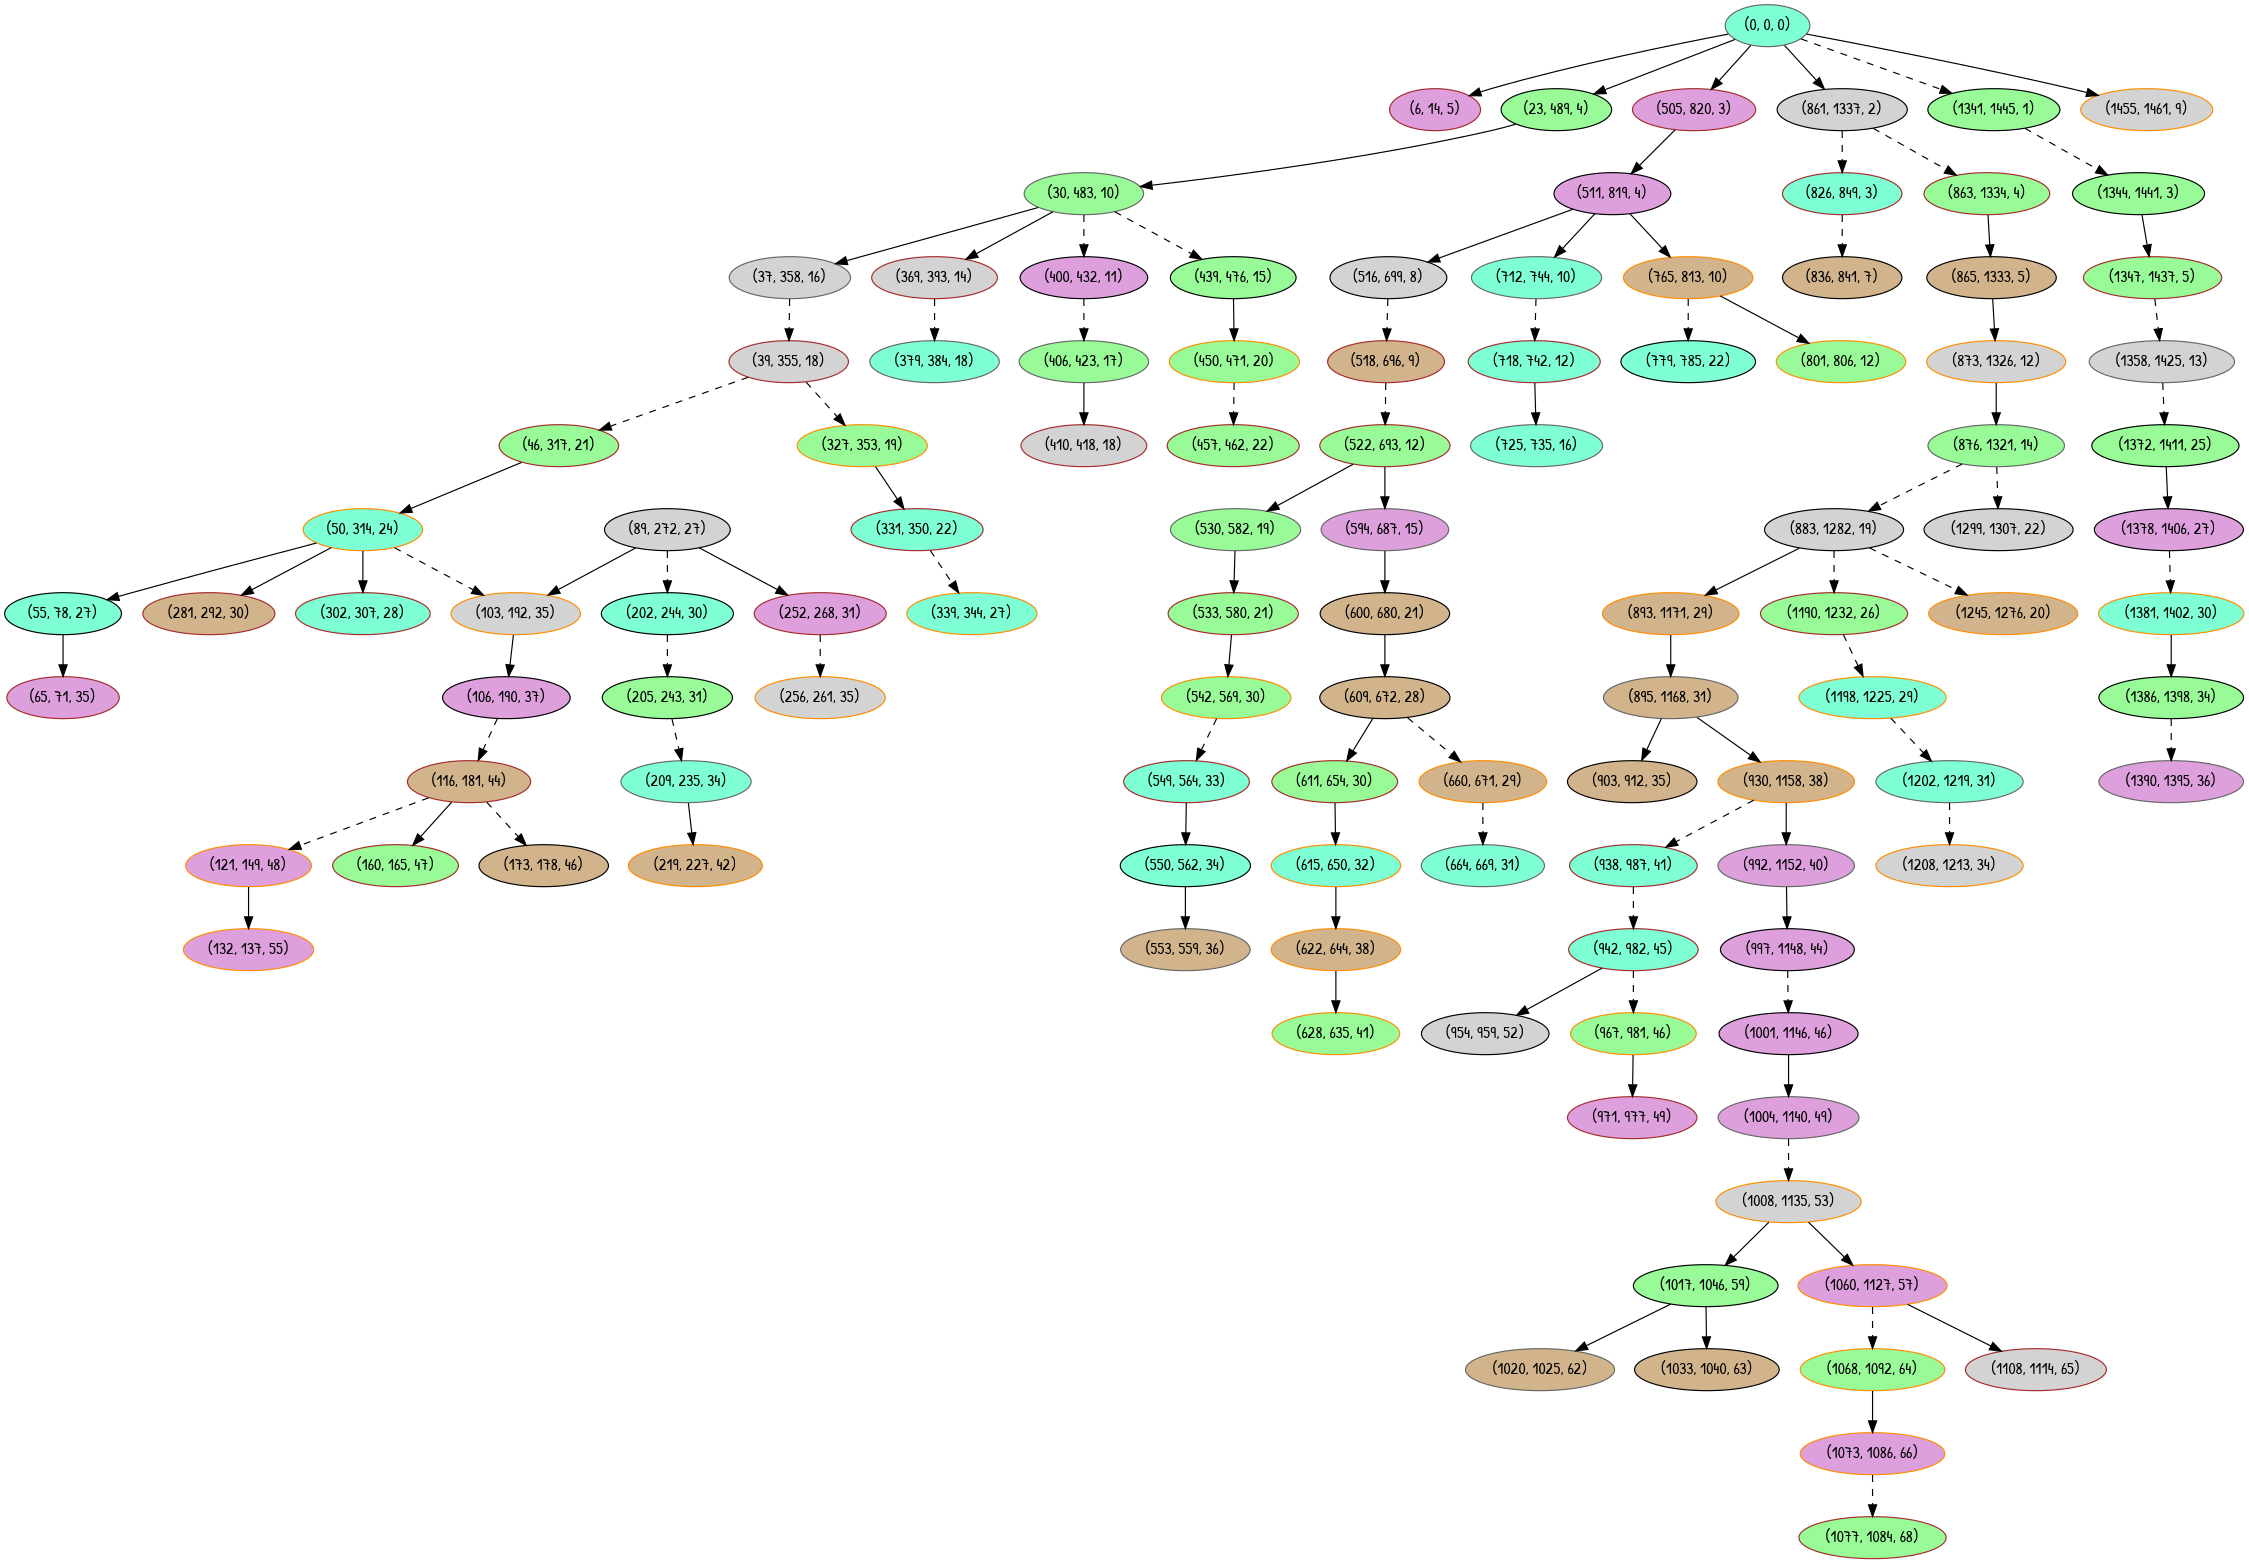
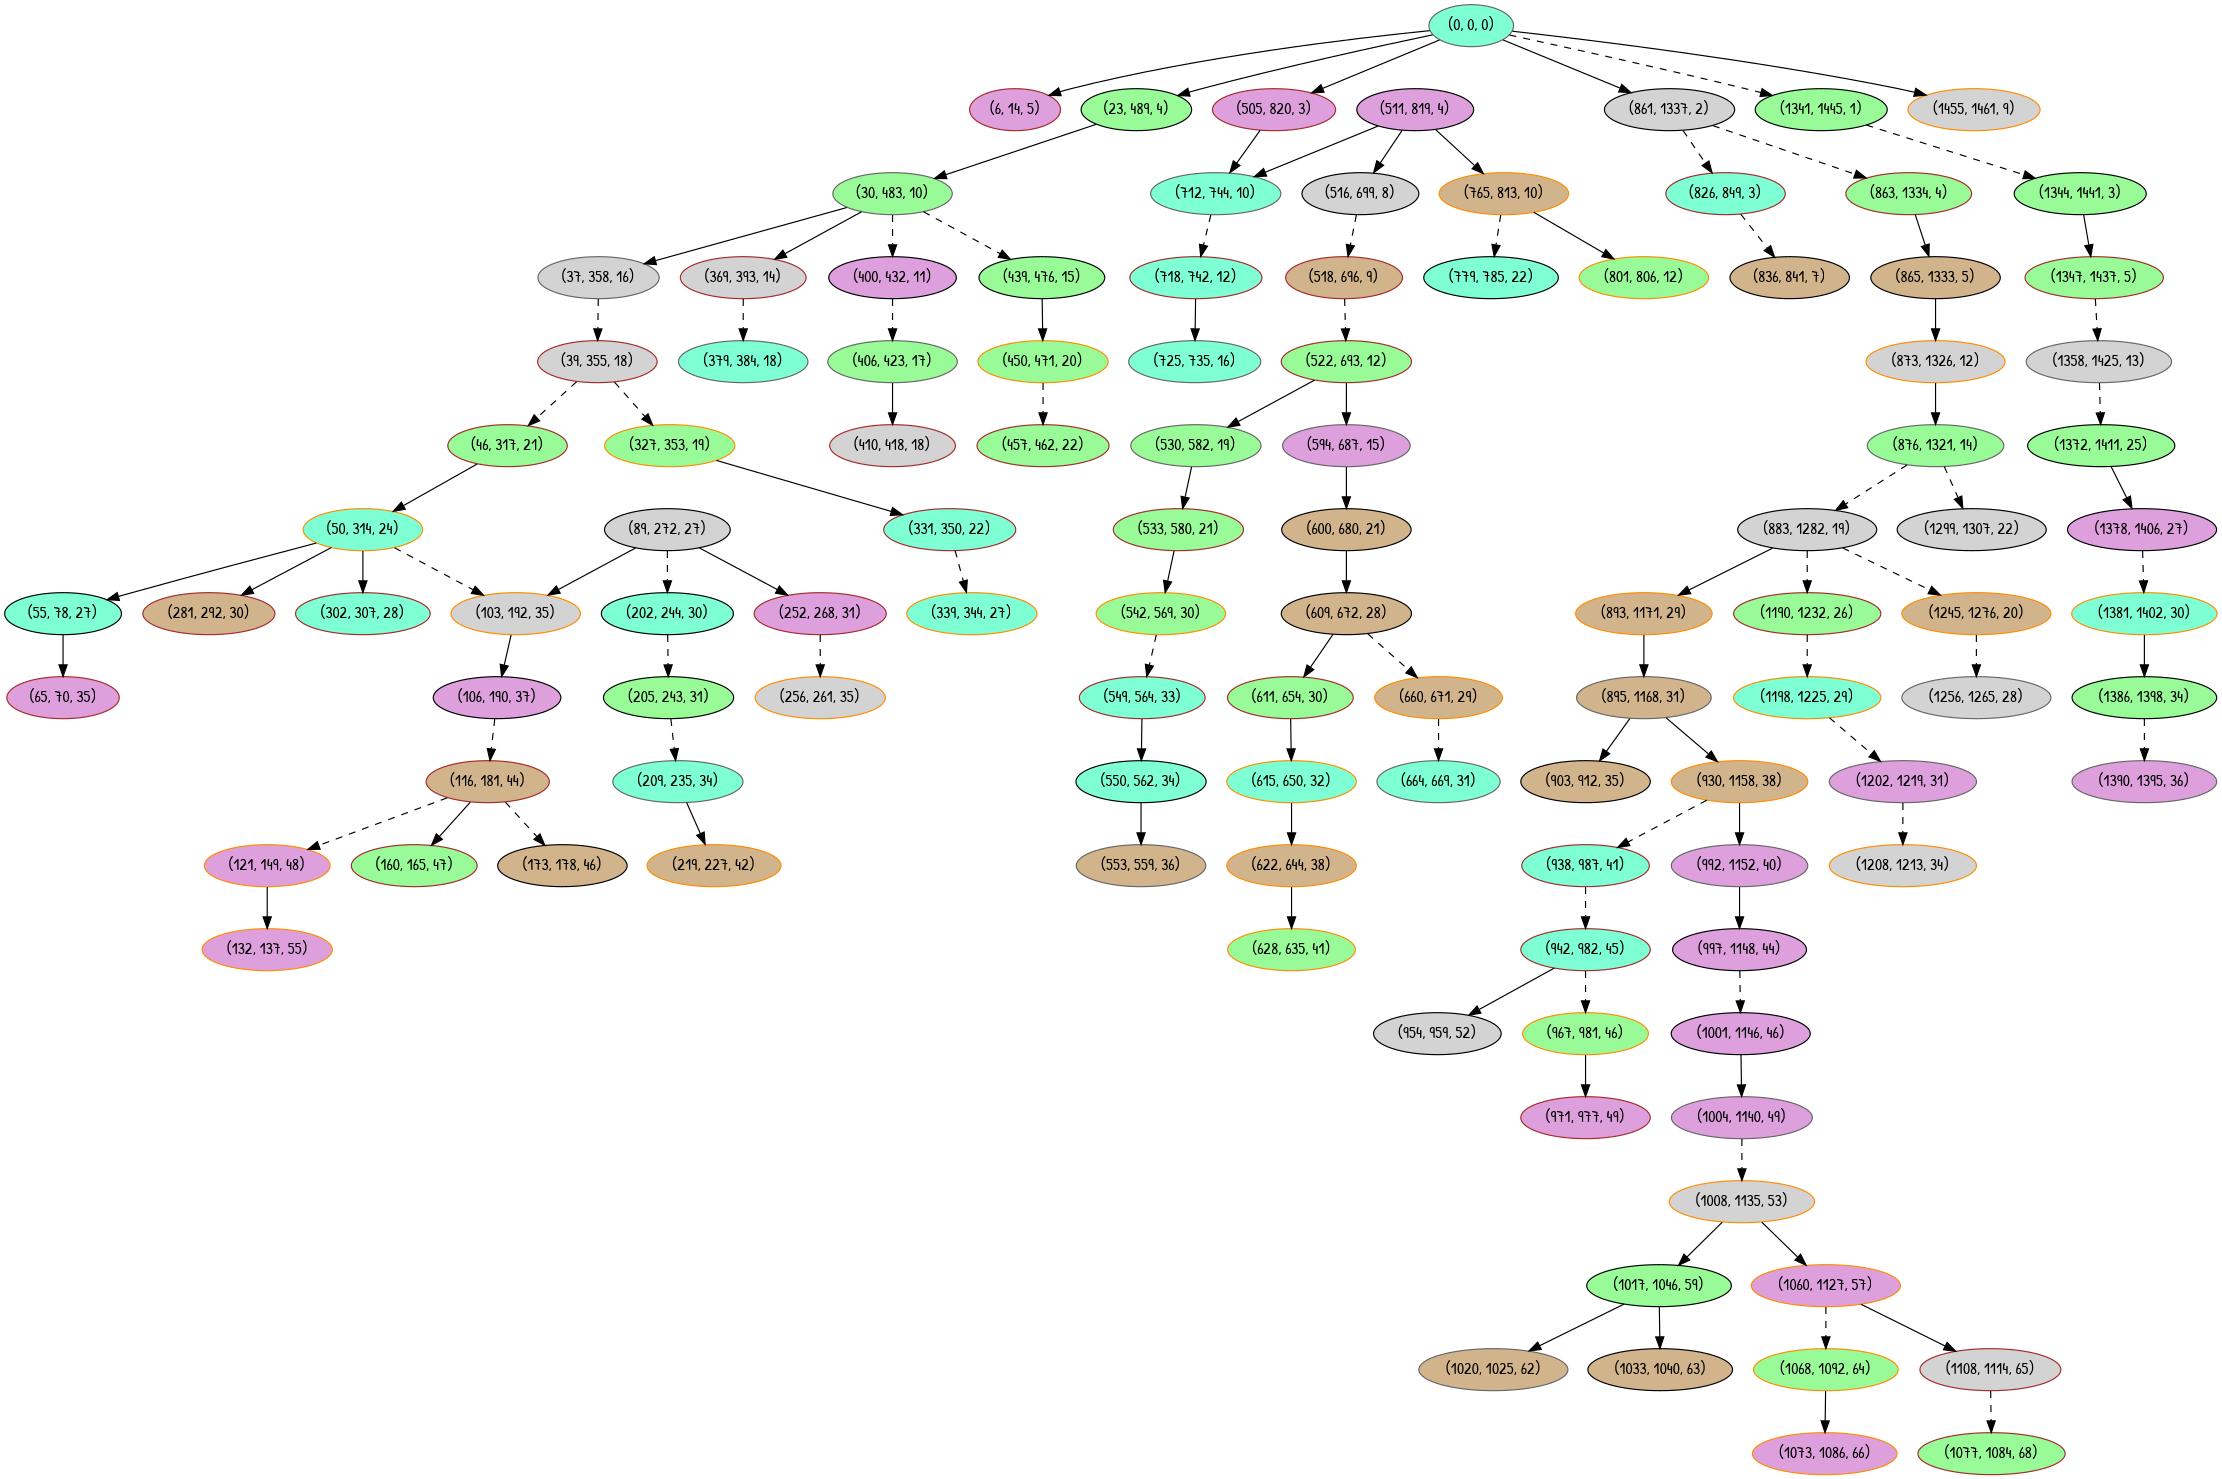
edge "(505, 820, 3)" -> "(511, 819, 4)": now "(505, 820, 3)" -> "(712, 744, 10)"
node "(65, 71, 35)": label "(65, 71, 35)" -> "(65, 70, 35)"
node "(1256, 1265, 28)": added
node "(1202, 1219, 31)": fillcolor aquamarine -> plum
edge "(1073, 1086, 66)" -> "(1077, 1084, 68)": now "(1108, 1114, 65)" -> "(1077, 1084, 68)"
